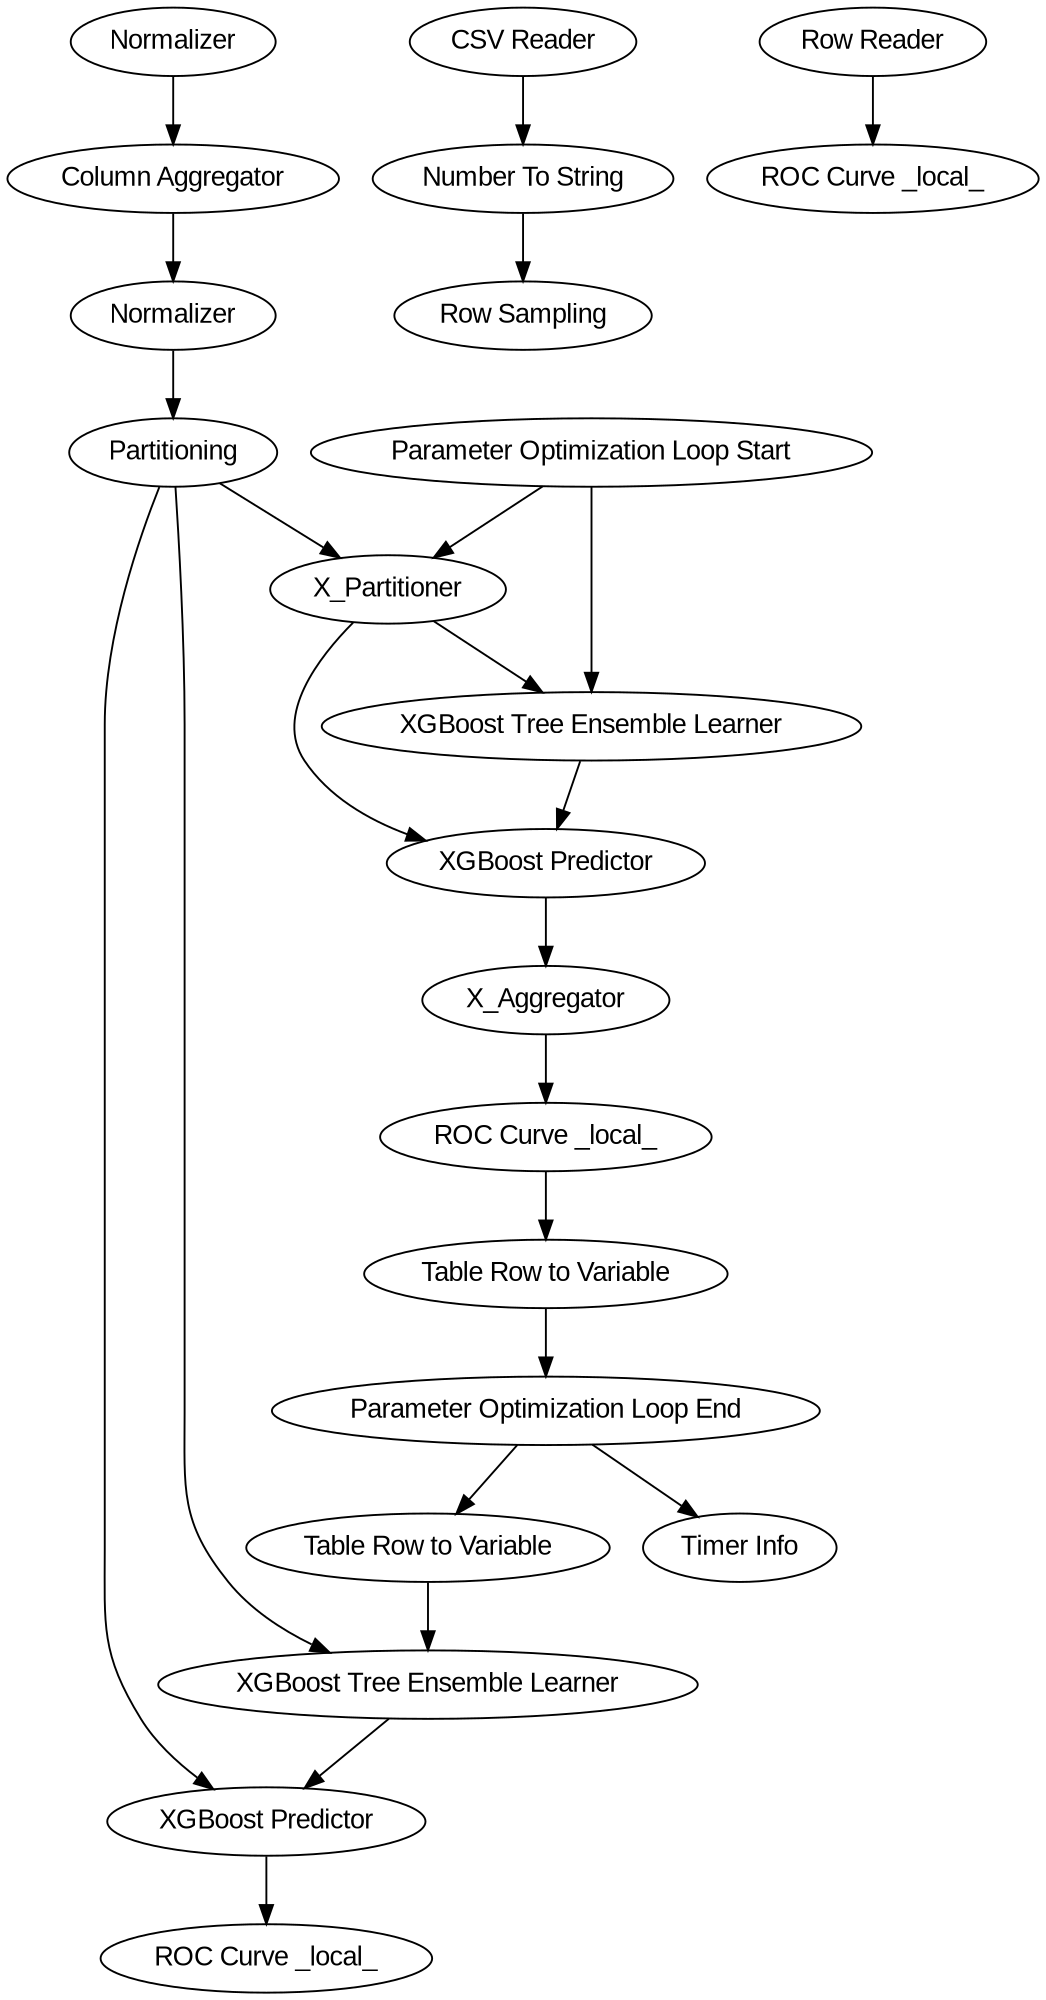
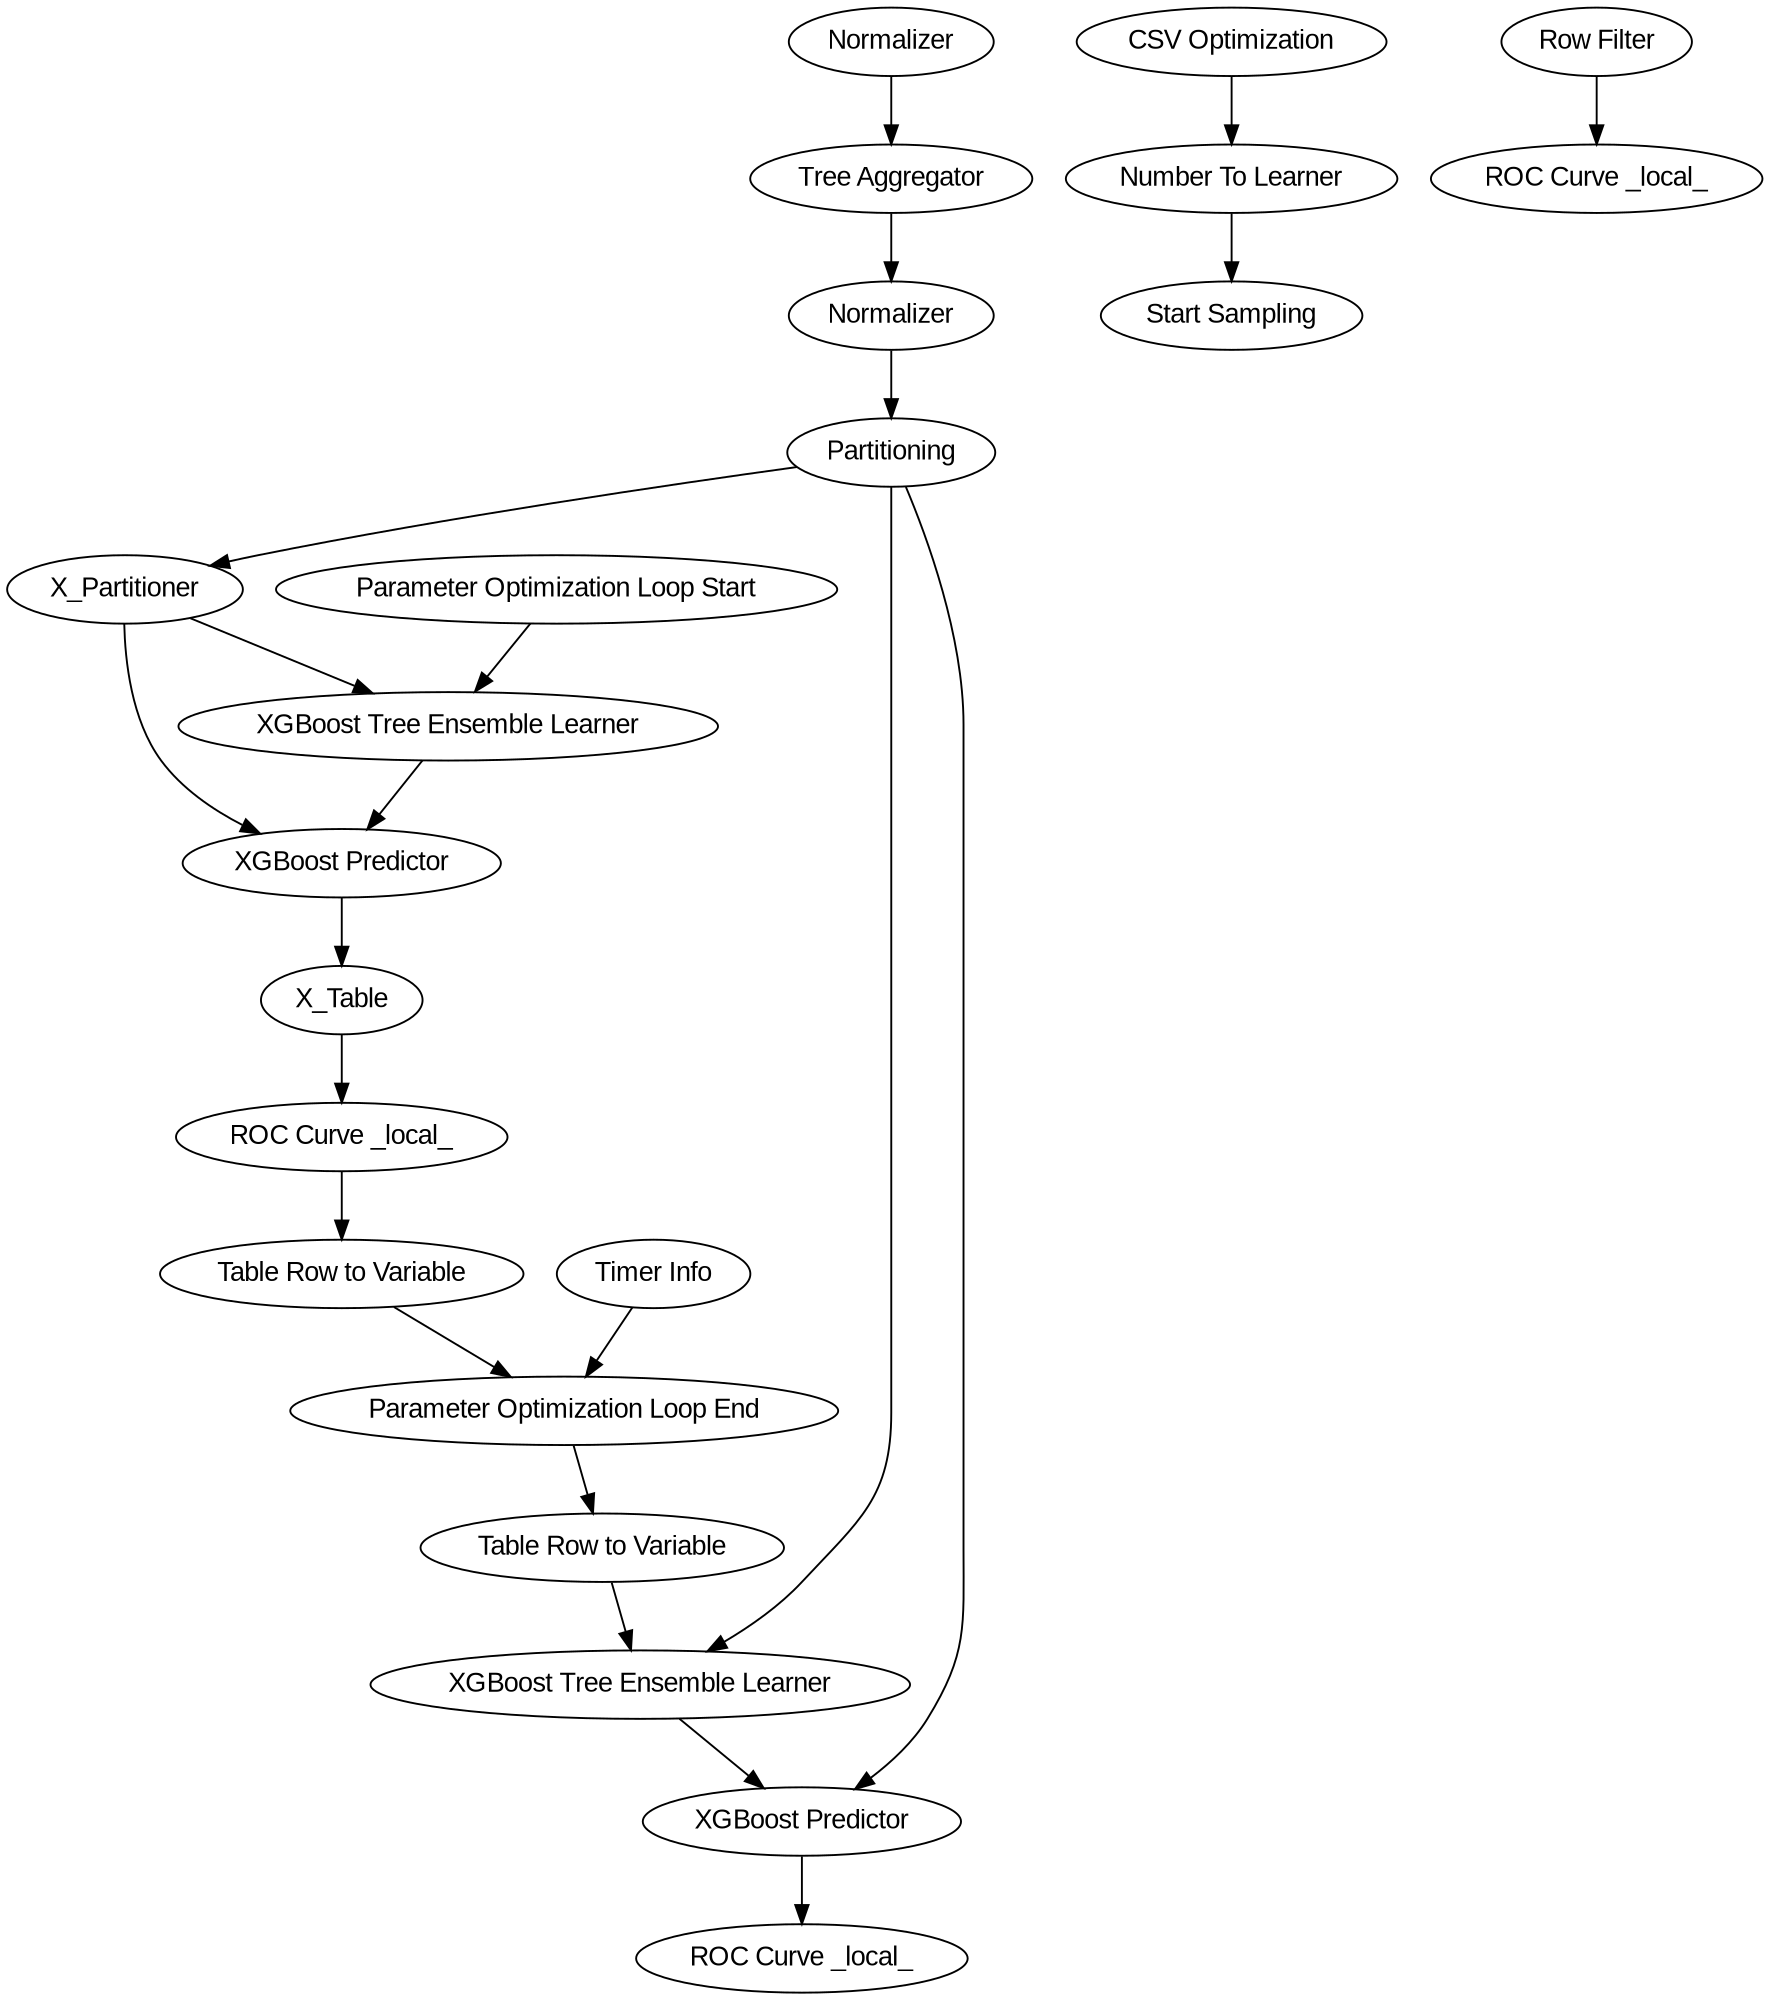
node "CSV Reader": label "CSV Reader" -> "CSV Optimization"
node "Row Reader": label "Row Reader" -> "Row Filter"
node "Column Aggregator": label "Column Aggregator" -> "Tree Aggregator"
node "Number To String": label "Number To String" -> "Number To Learner"
node "Row Sampling": label "Row Sampling" -> "Start Sampling"
edge "Parameter Optimization Loop Start" -> "X_Partitioner": removed
node "X_Aggregator": label "X_Aggregator" -> "X_Table"
edge "Parameter Optimization Loop End" -> "Timer Info": reversed
